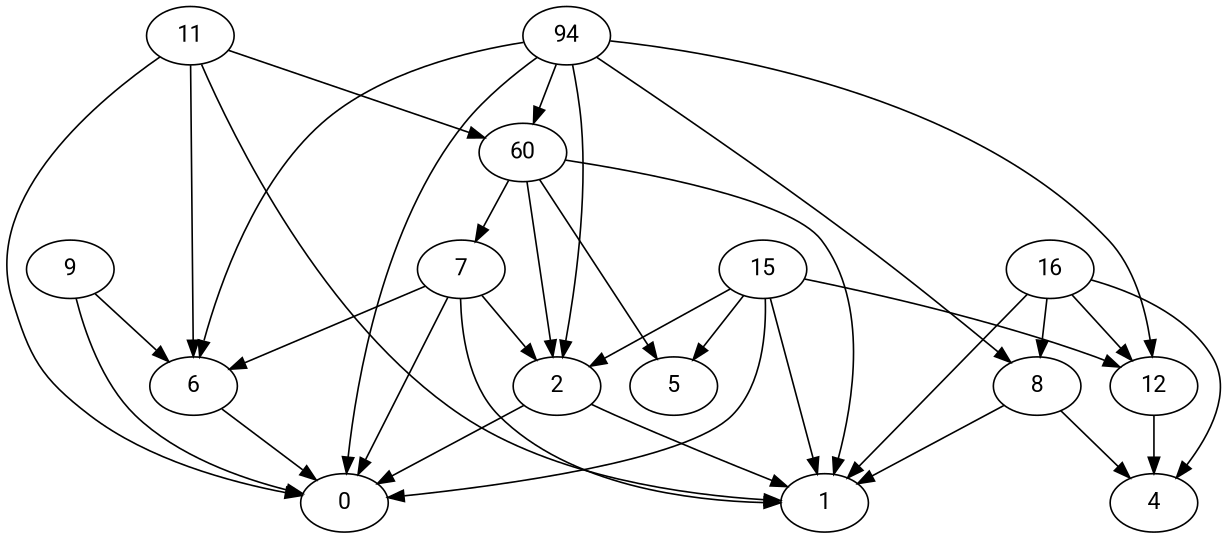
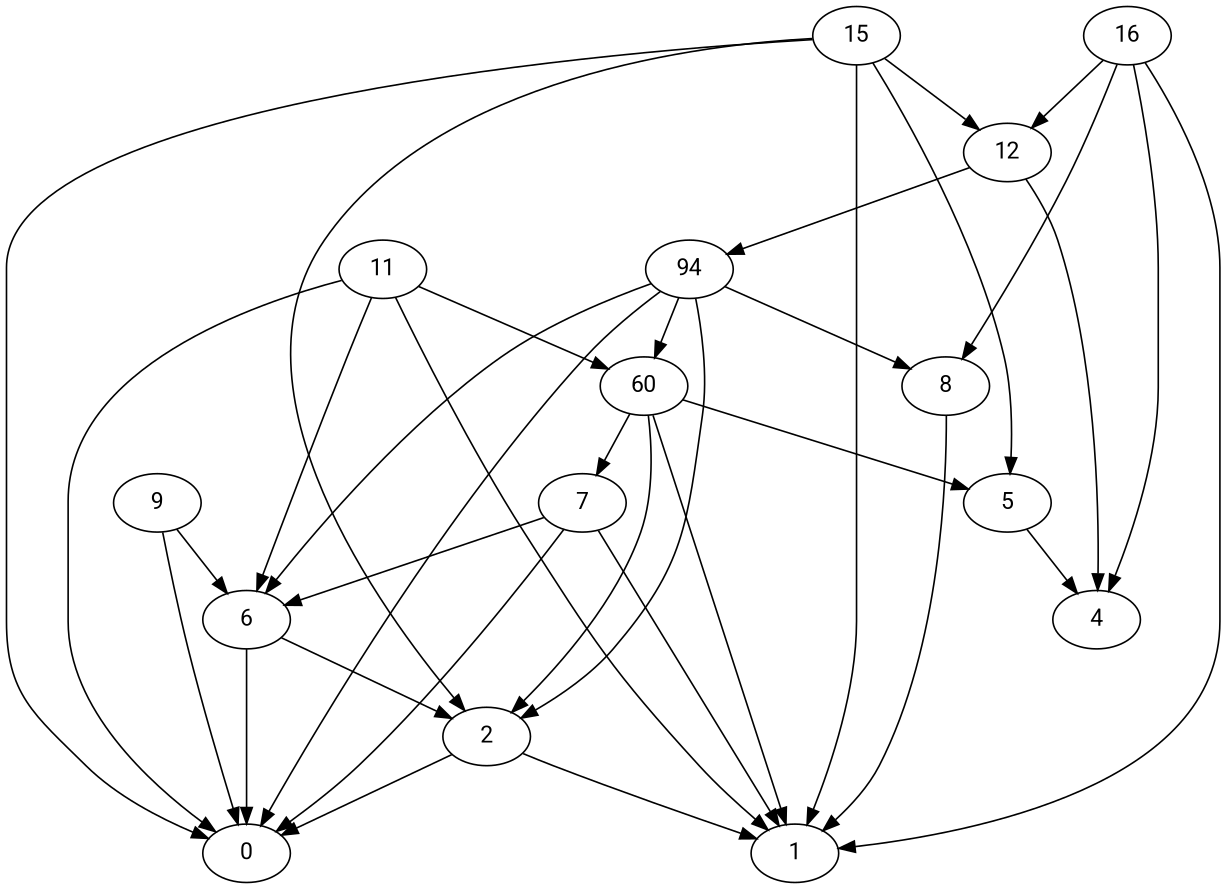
edge "94" -> "12": reversed
edge "7" -> "2": now "6" -> "2"
edge "8" -> "4": now "5" -> "4"
